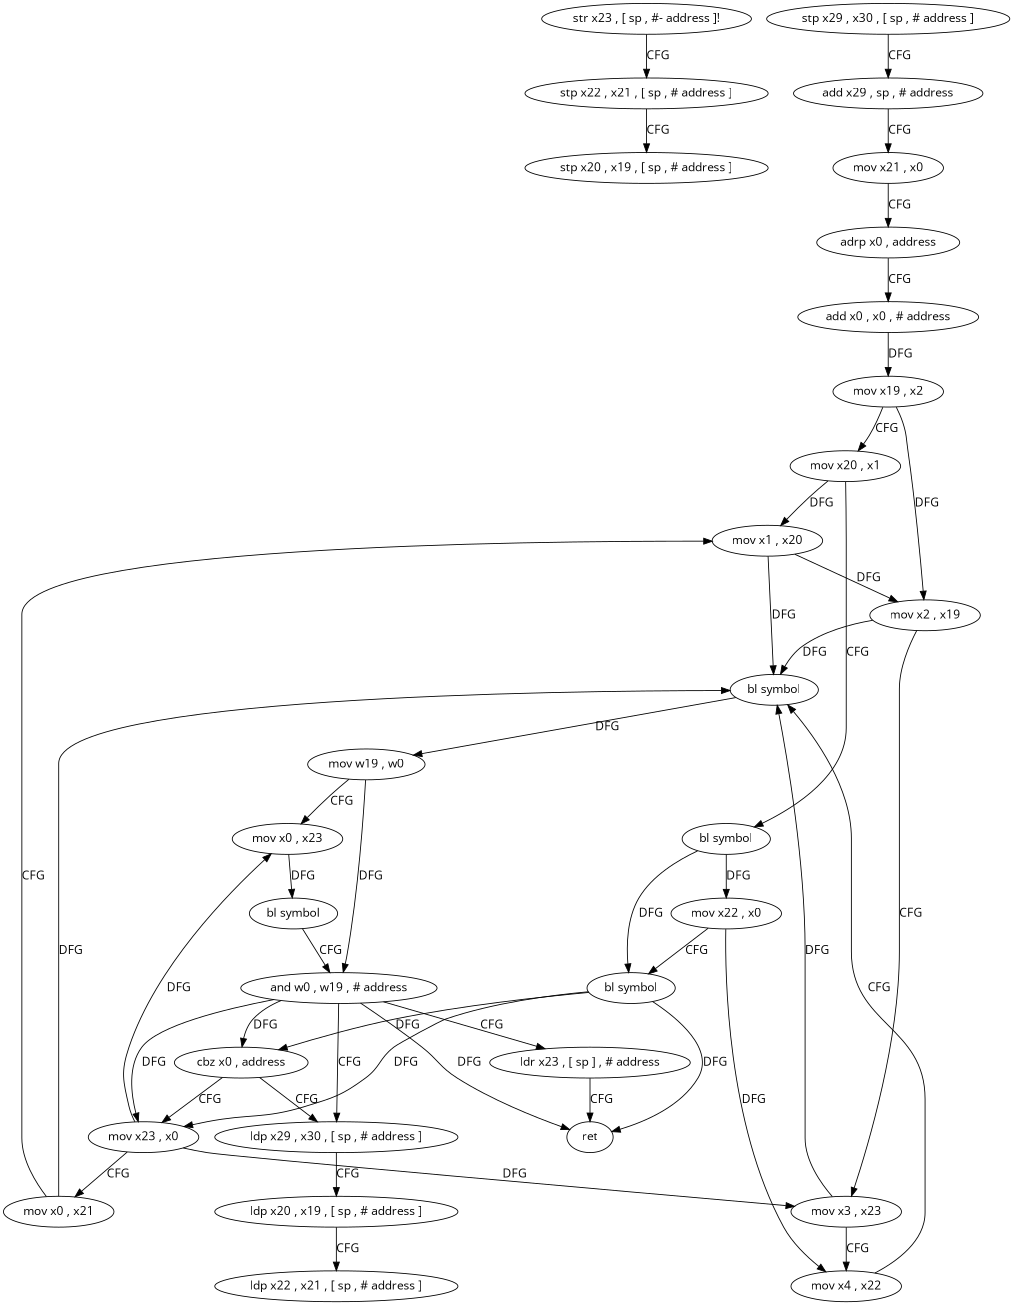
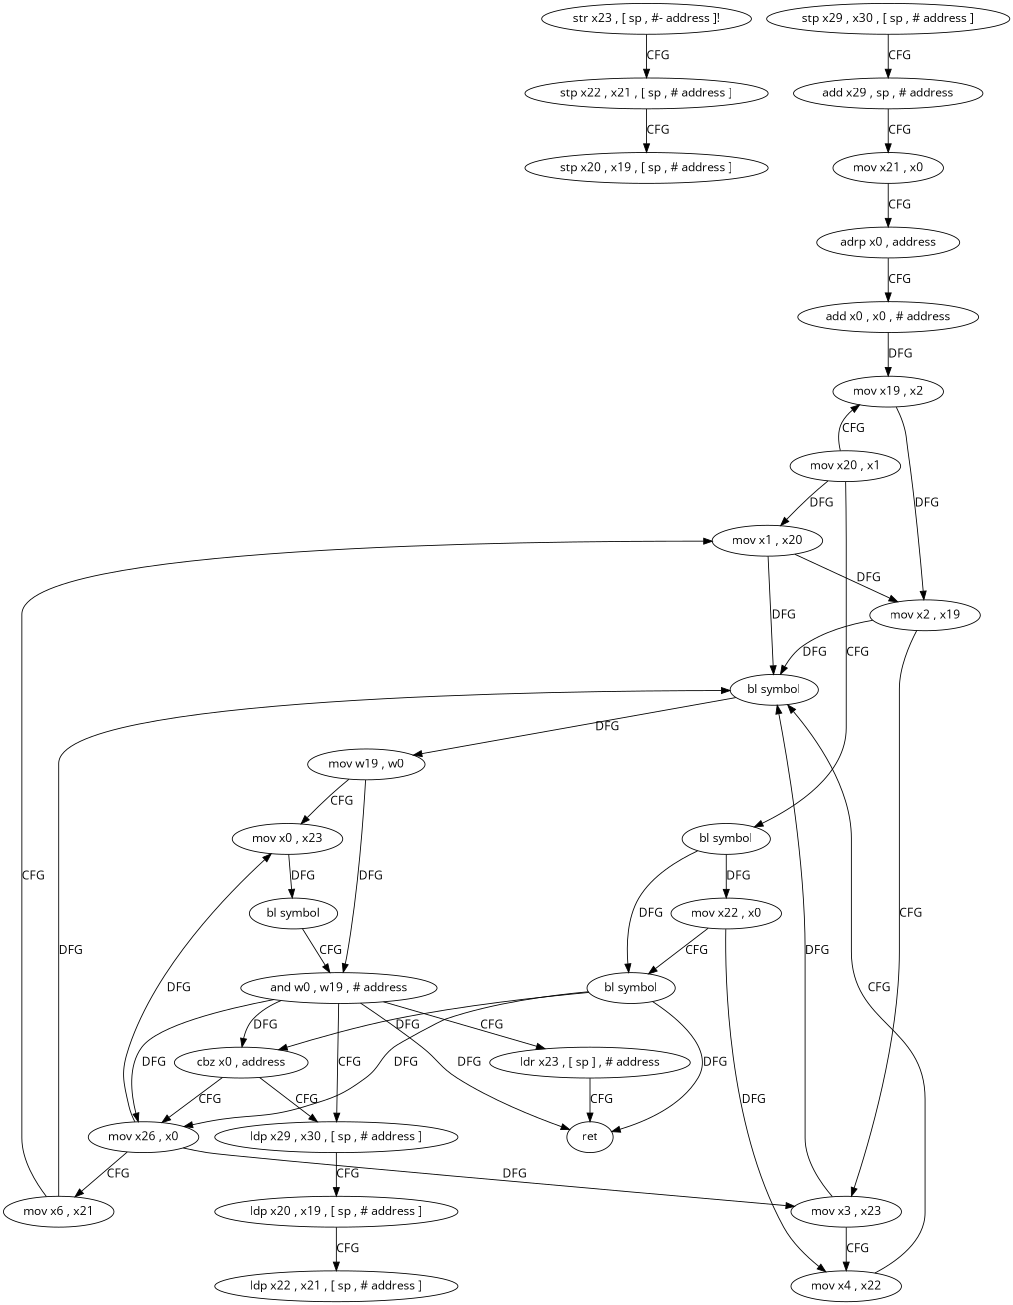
edge "mov x19 , x2" -> "mov x20 , x1": reversed
node "mov x23 , x0": label "mov x23 , x0" -> "mov x26 , x0"
node "mov x0 , x21": label "mov x0 , x21" -> "mov x6 , x21"
